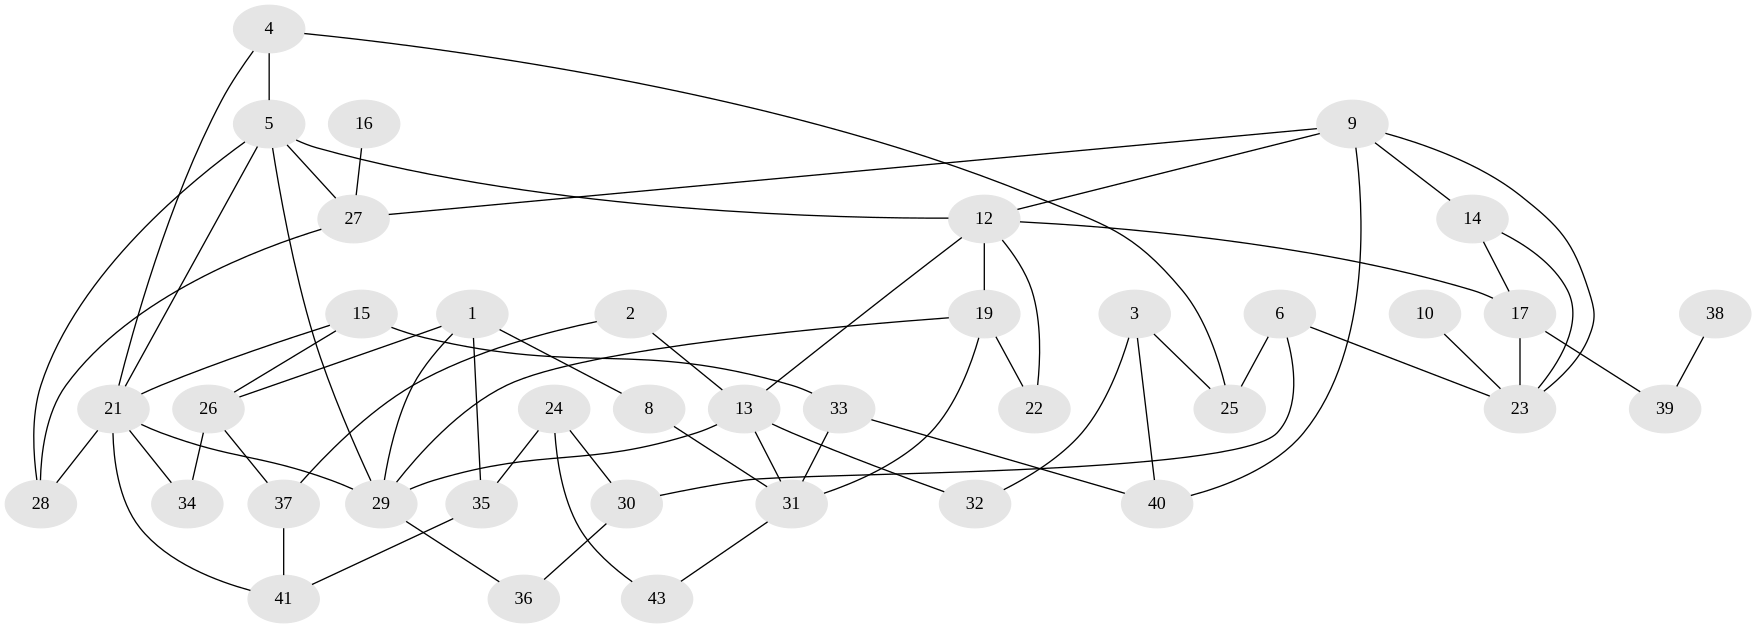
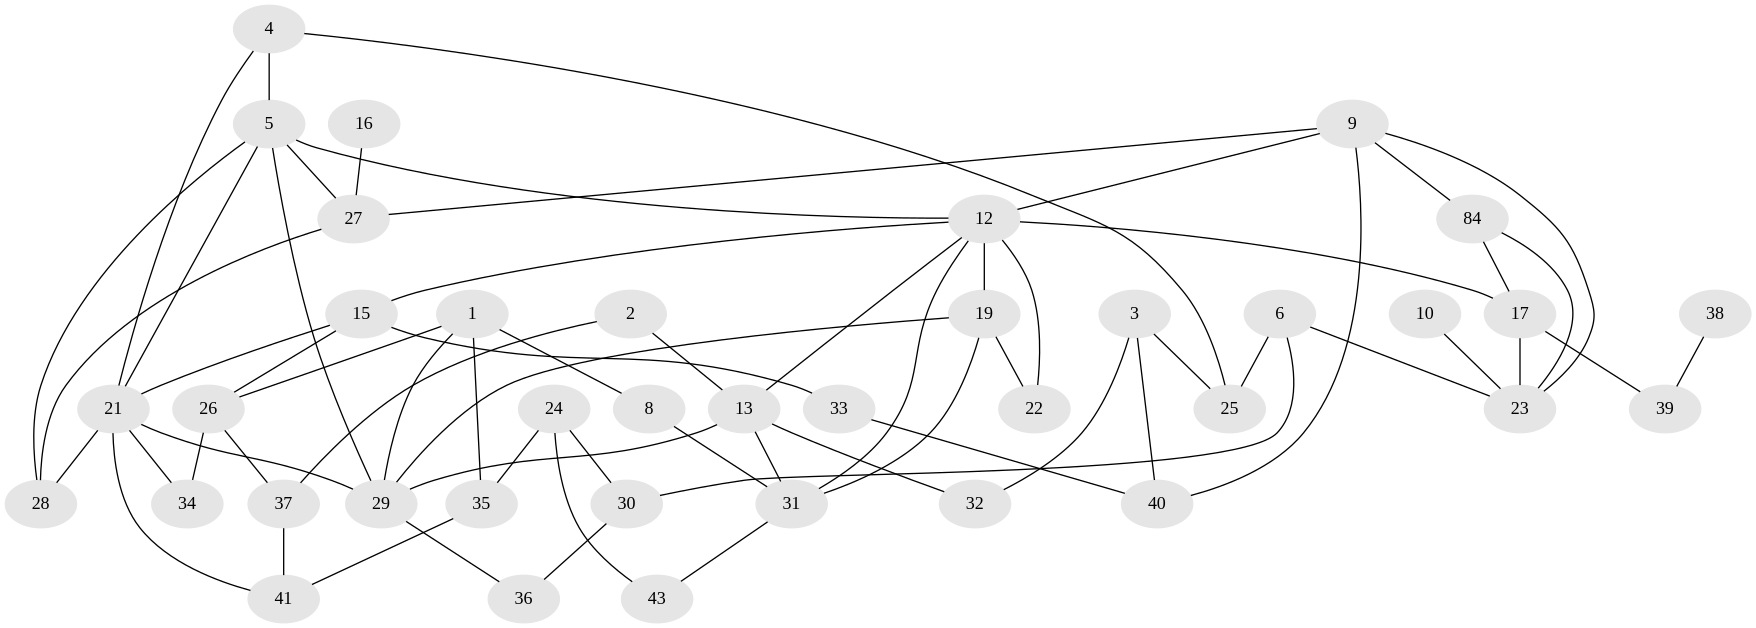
node "14": label "14" -> "84"
edge "12" -- "15": added
edge "33" -- "31": now "12" -- "31"
